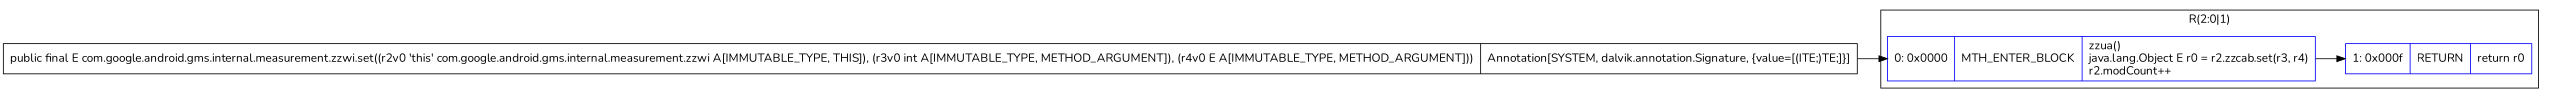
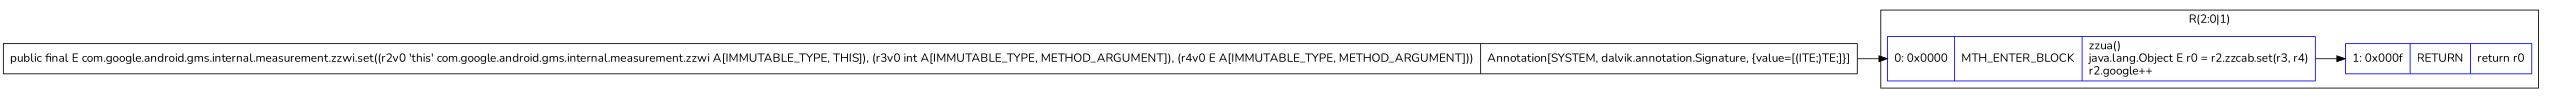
node "0: 0x0000": text "r2.modCount++" -> "r2.google++"
